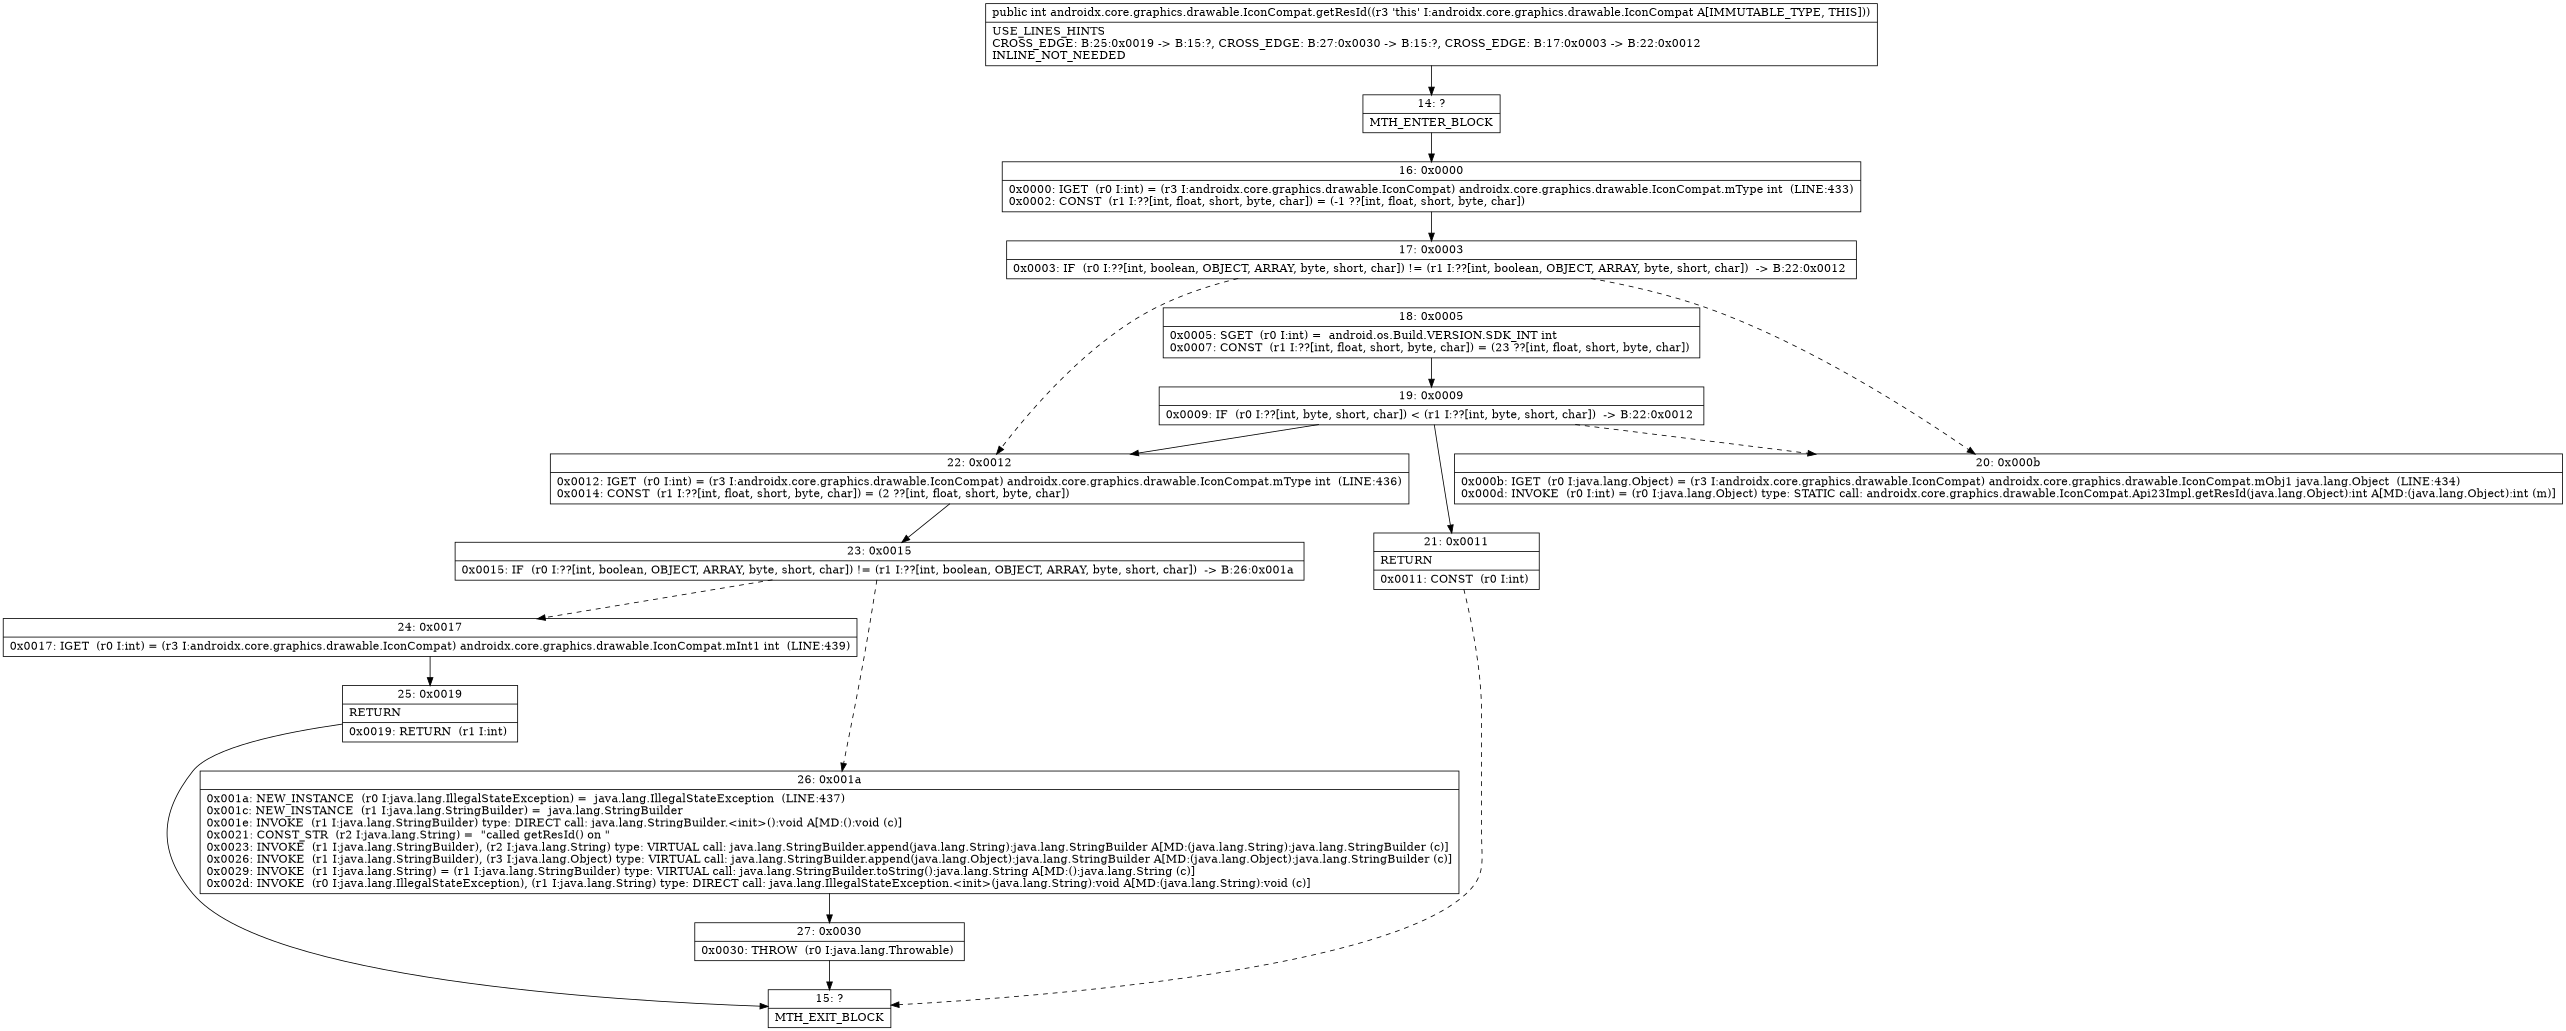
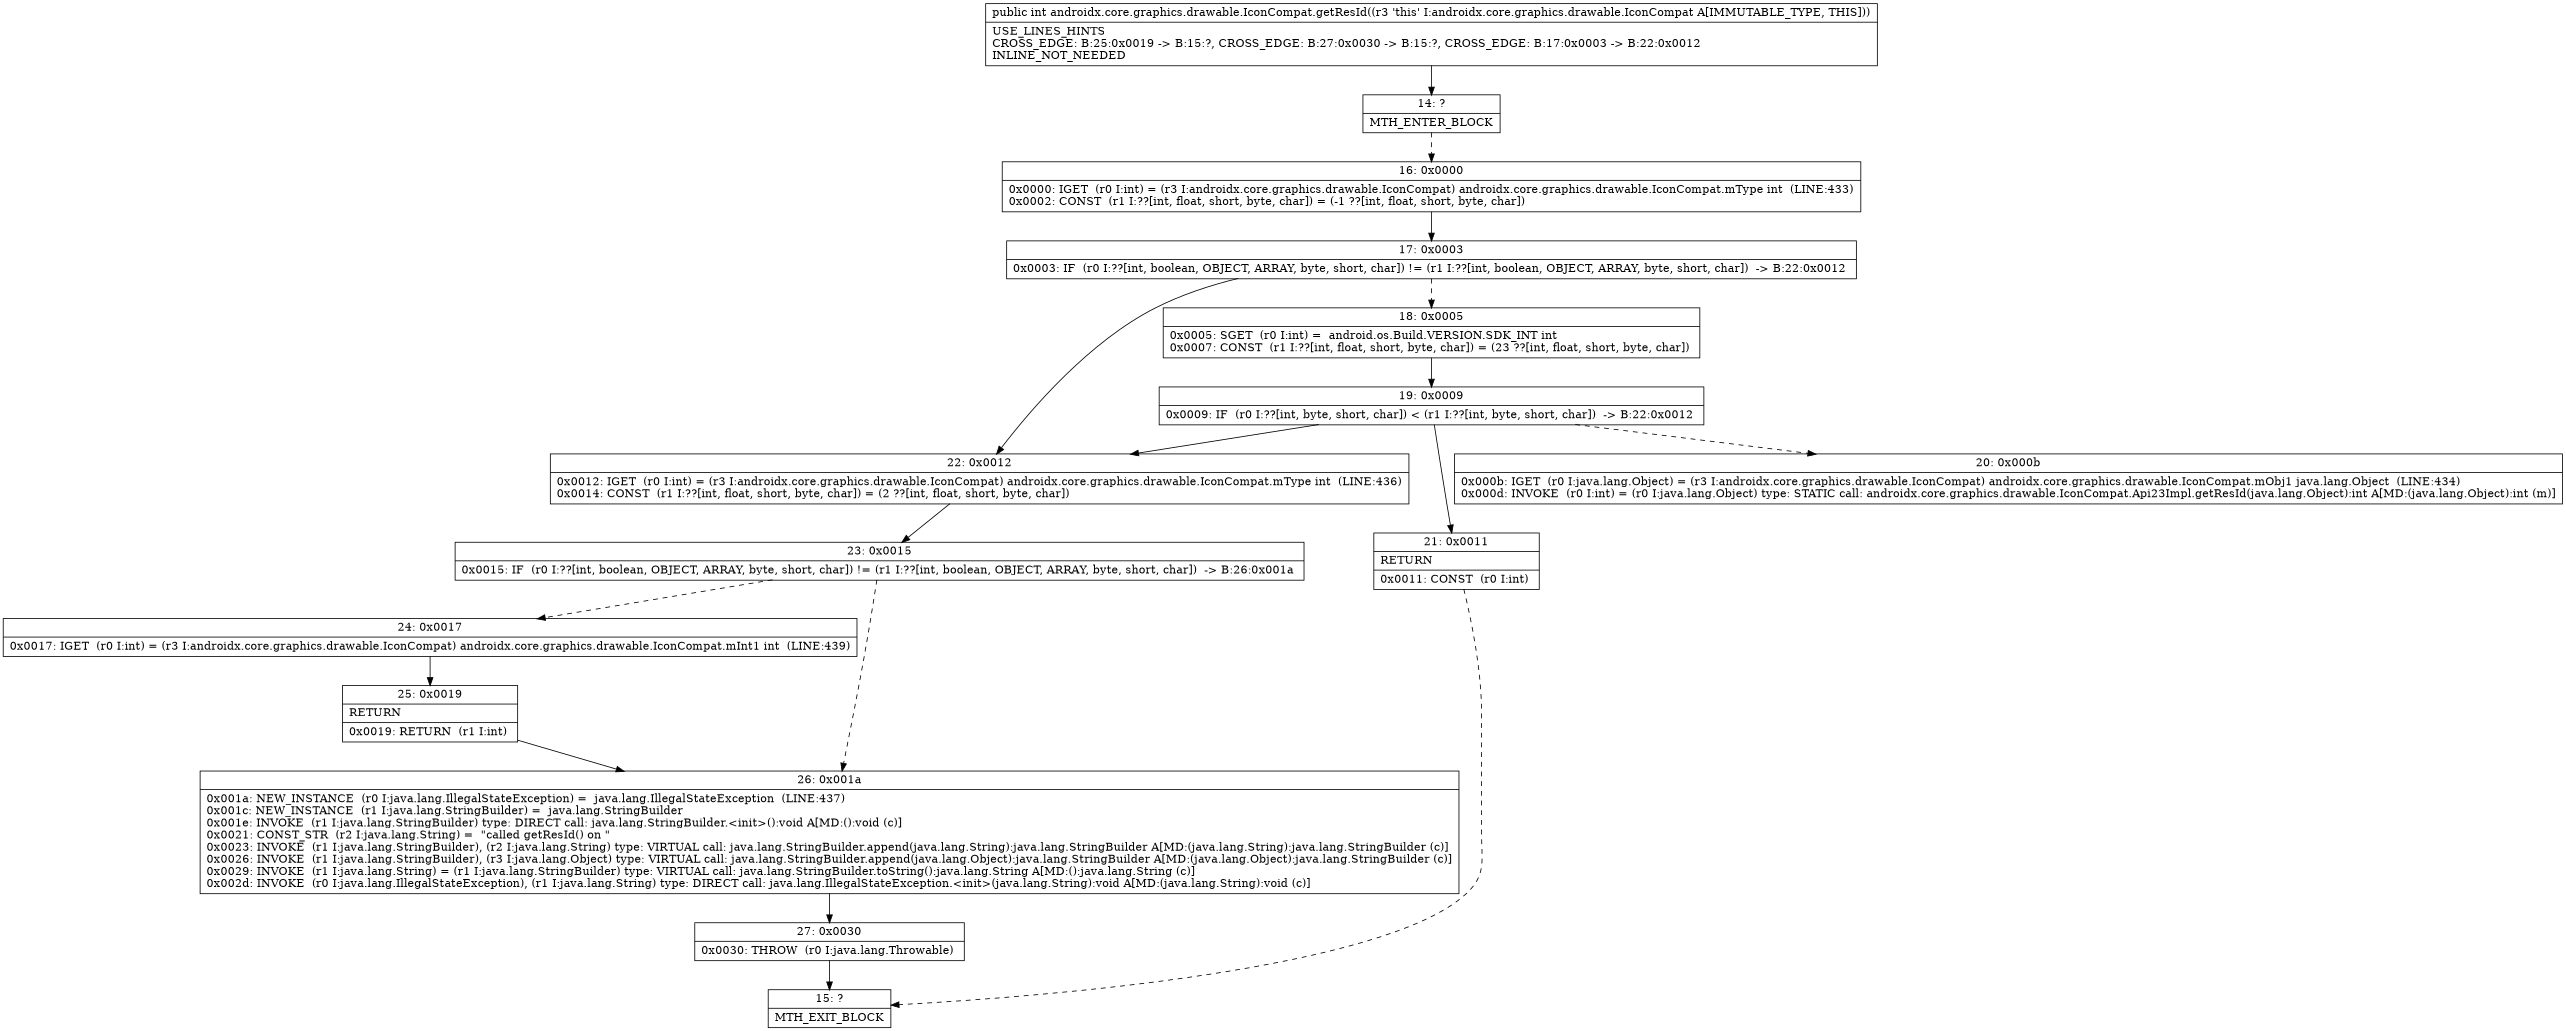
edge "14: ?" -> "16: 0x0000": style solid -> dashed
edge "17: 0x0003" -> "22: 0x0012": style dashed -> solid
edge "17: 0x0003" -> "20: 0x000b": now "17: 0x0003" -> "18: 0x0005"
edge "25: 0x0019" -> "15: ?": now "25: 0x0019" -> "26: 0x001a"
